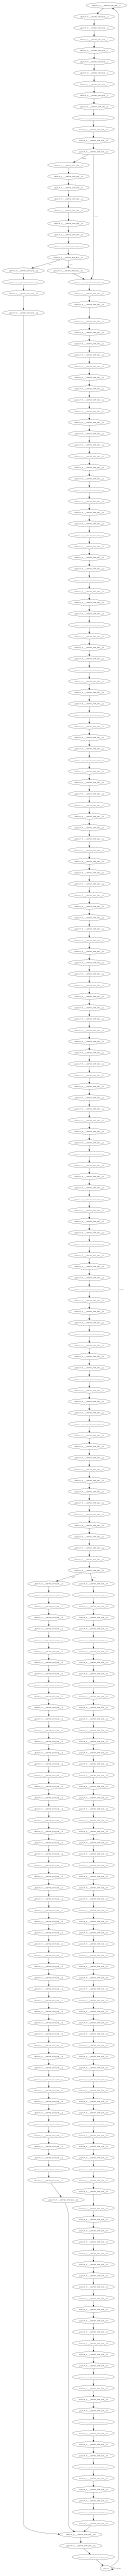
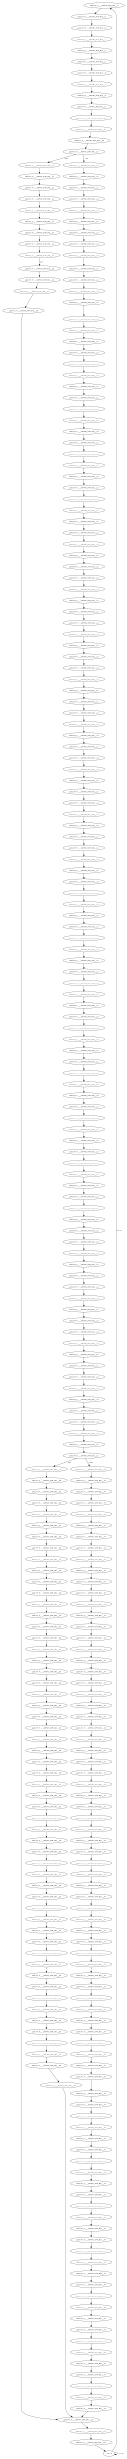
node "LEGUP_F___kernel_sinf_BB__20": removed
